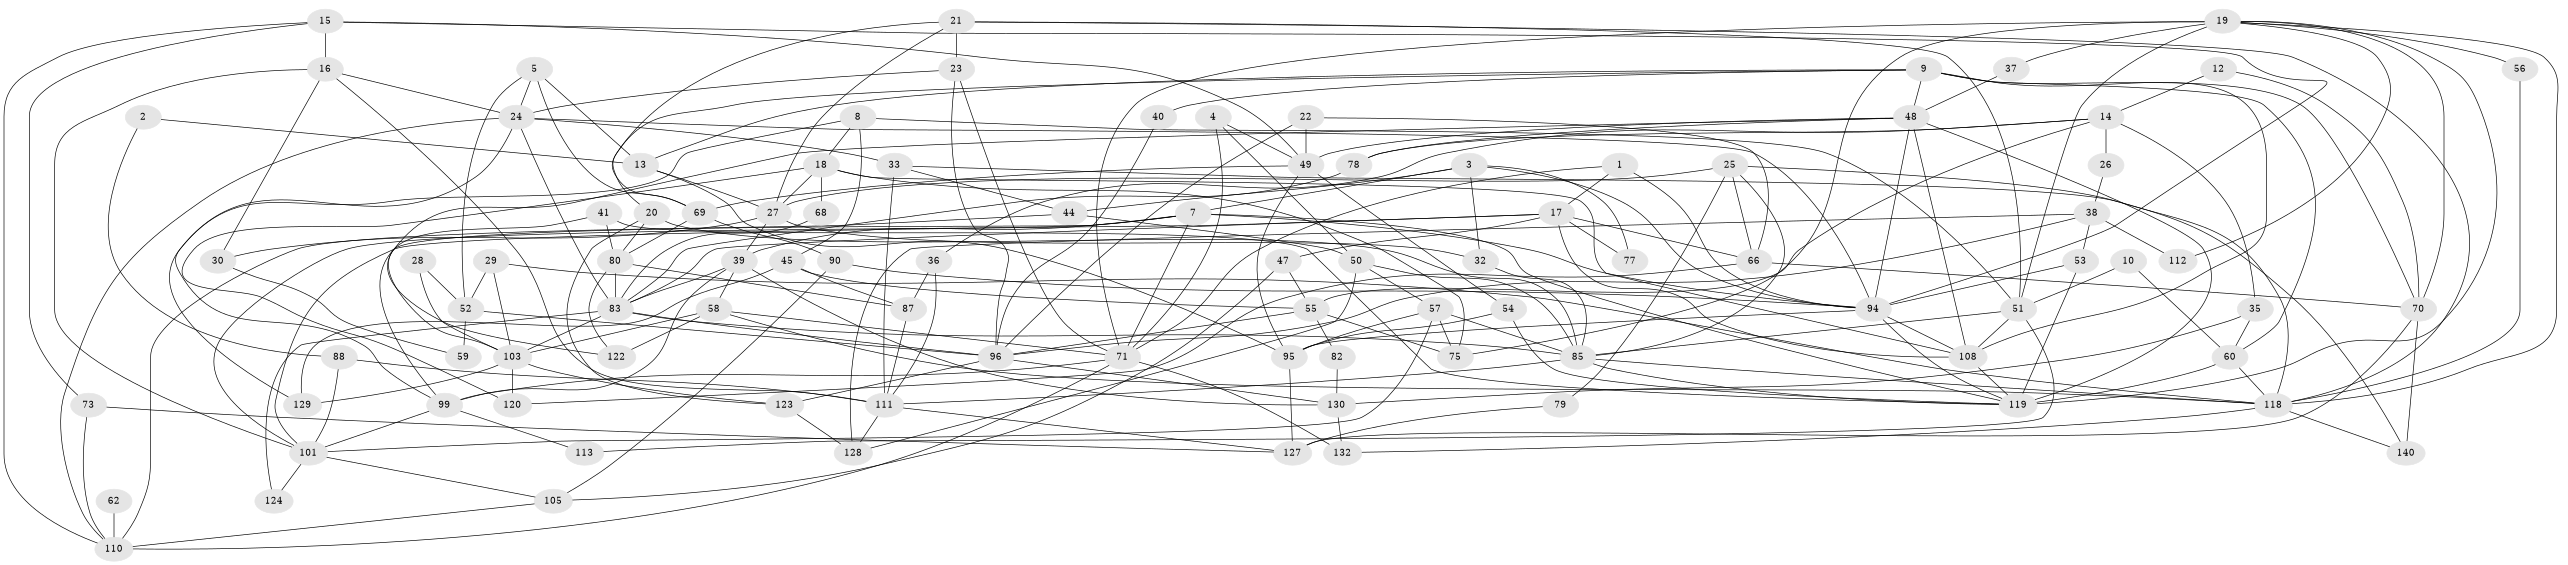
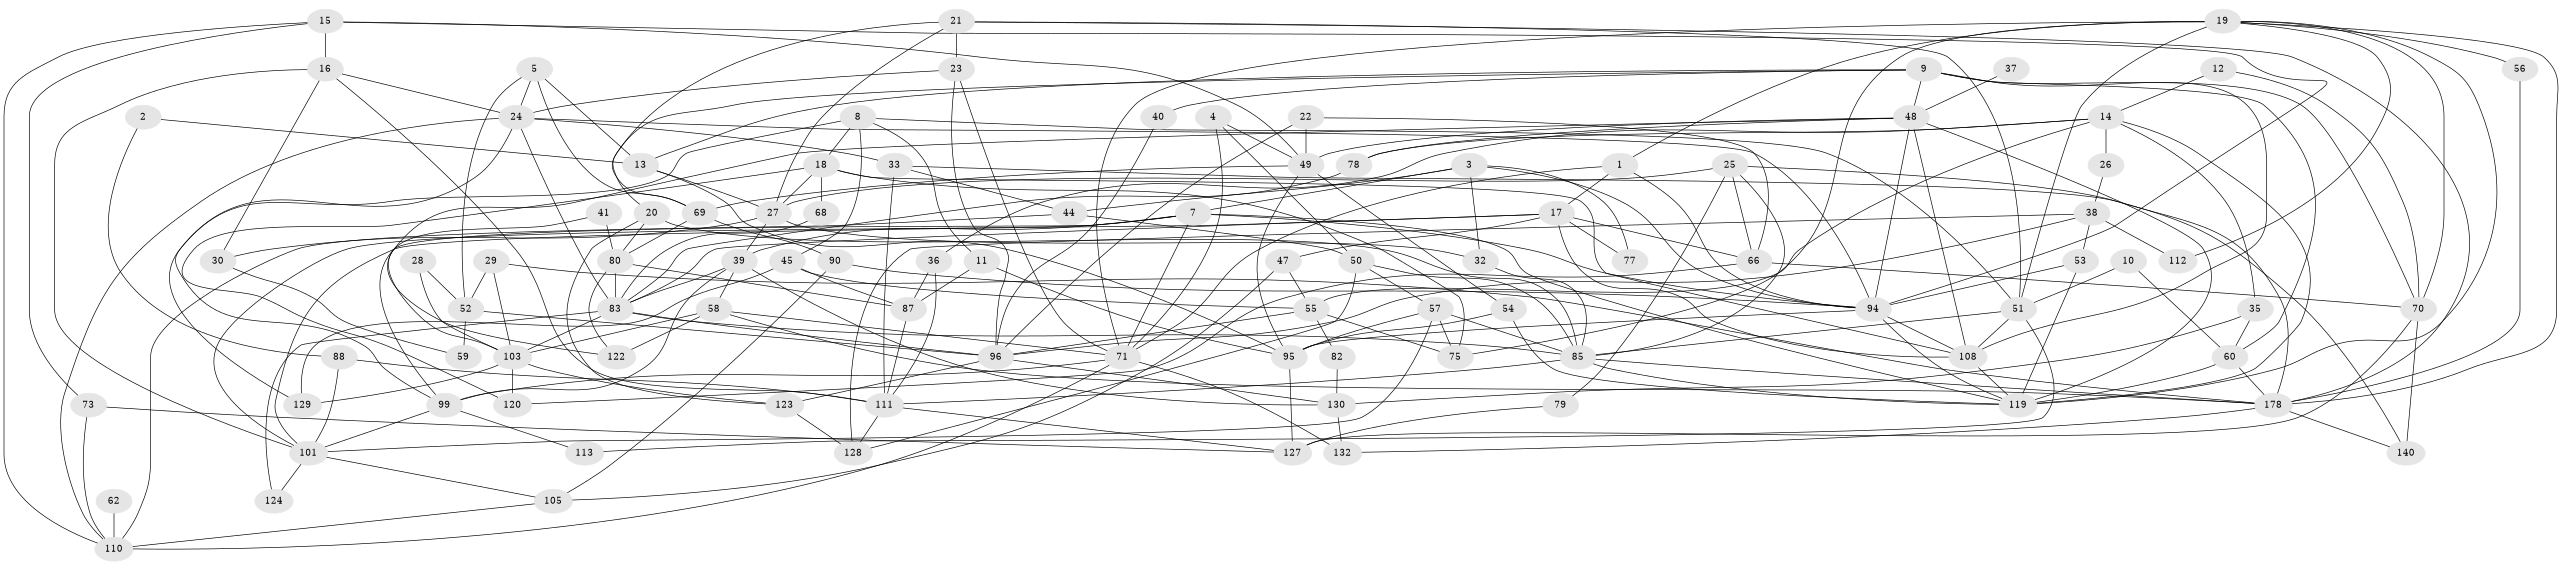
edge "19" -- "37": now "19" -- "1"
node "11": added
edge "41" -- "119": now "14" -- "119"
node "118": label "118" -> "178"
